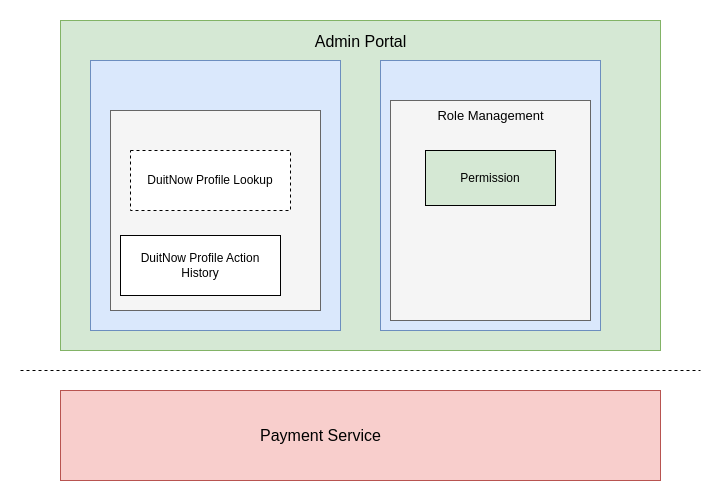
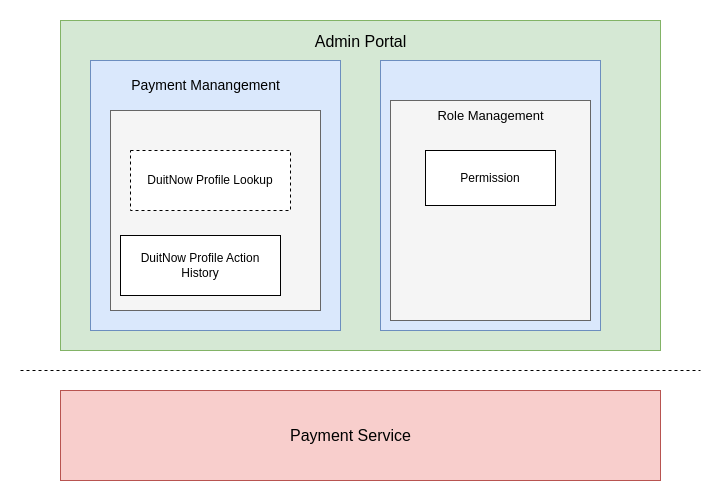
node "Payment Manangement": added
node "Permission": fillcolor #d5e8d4 -> #ffffff
node "Payment Service": moved (321, 436) -> (351, 436)
